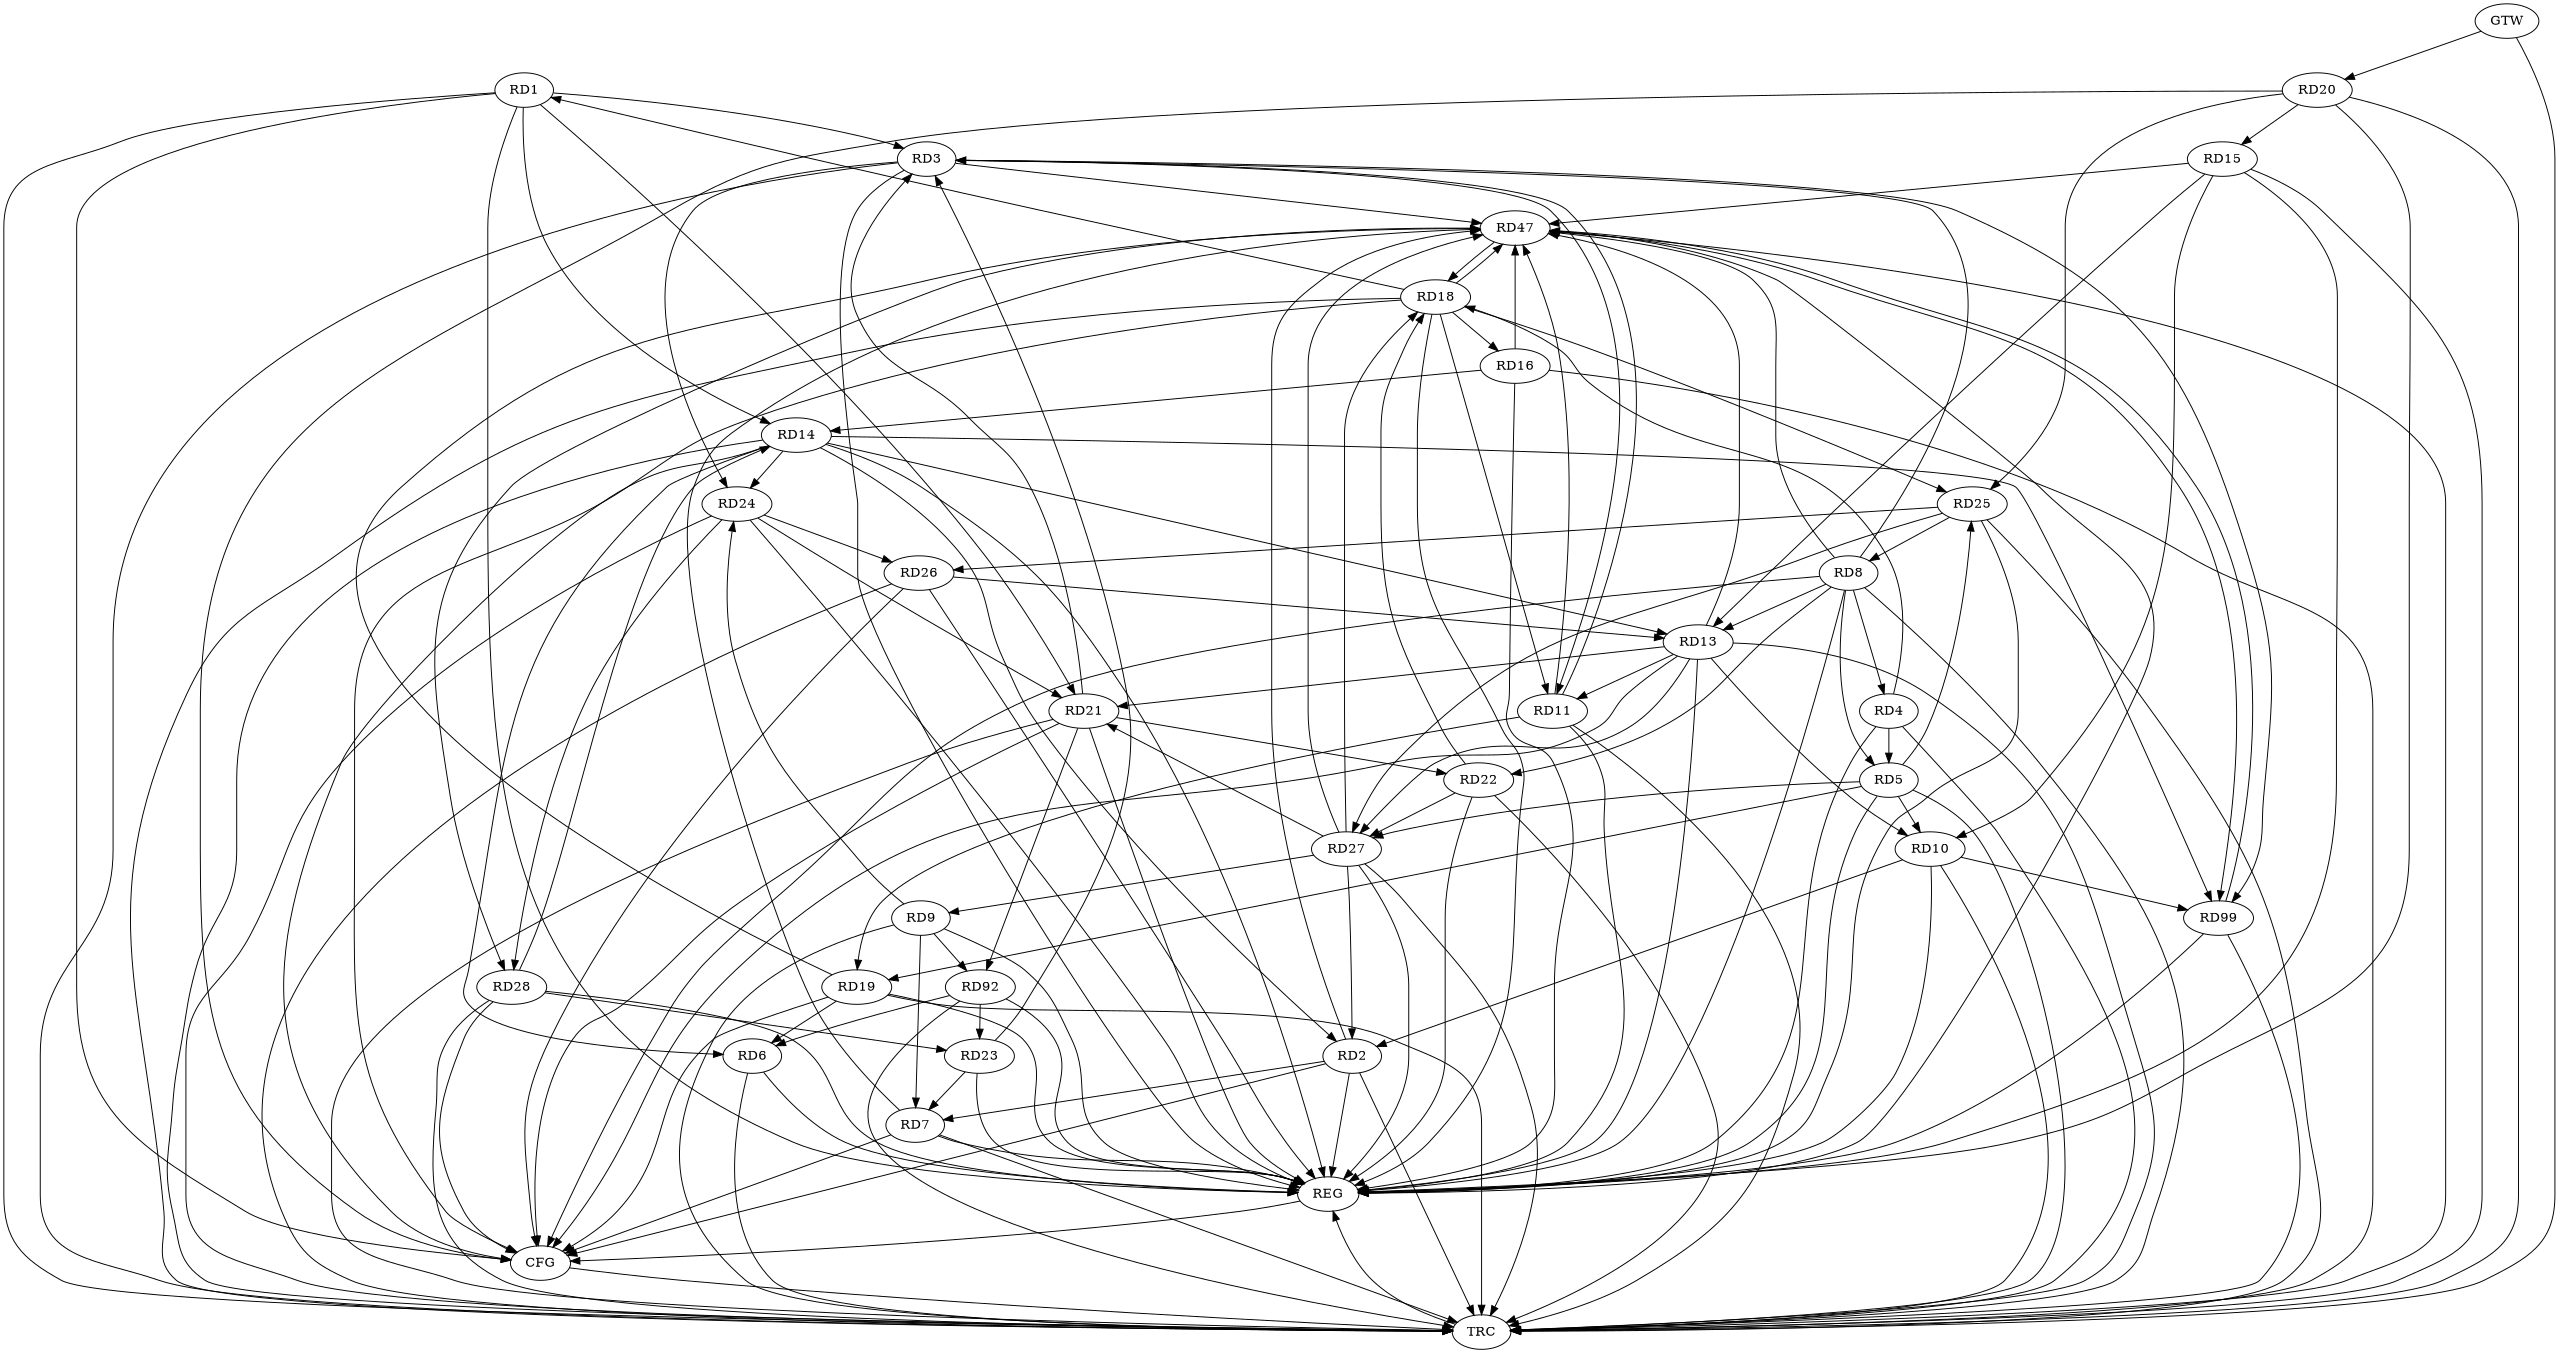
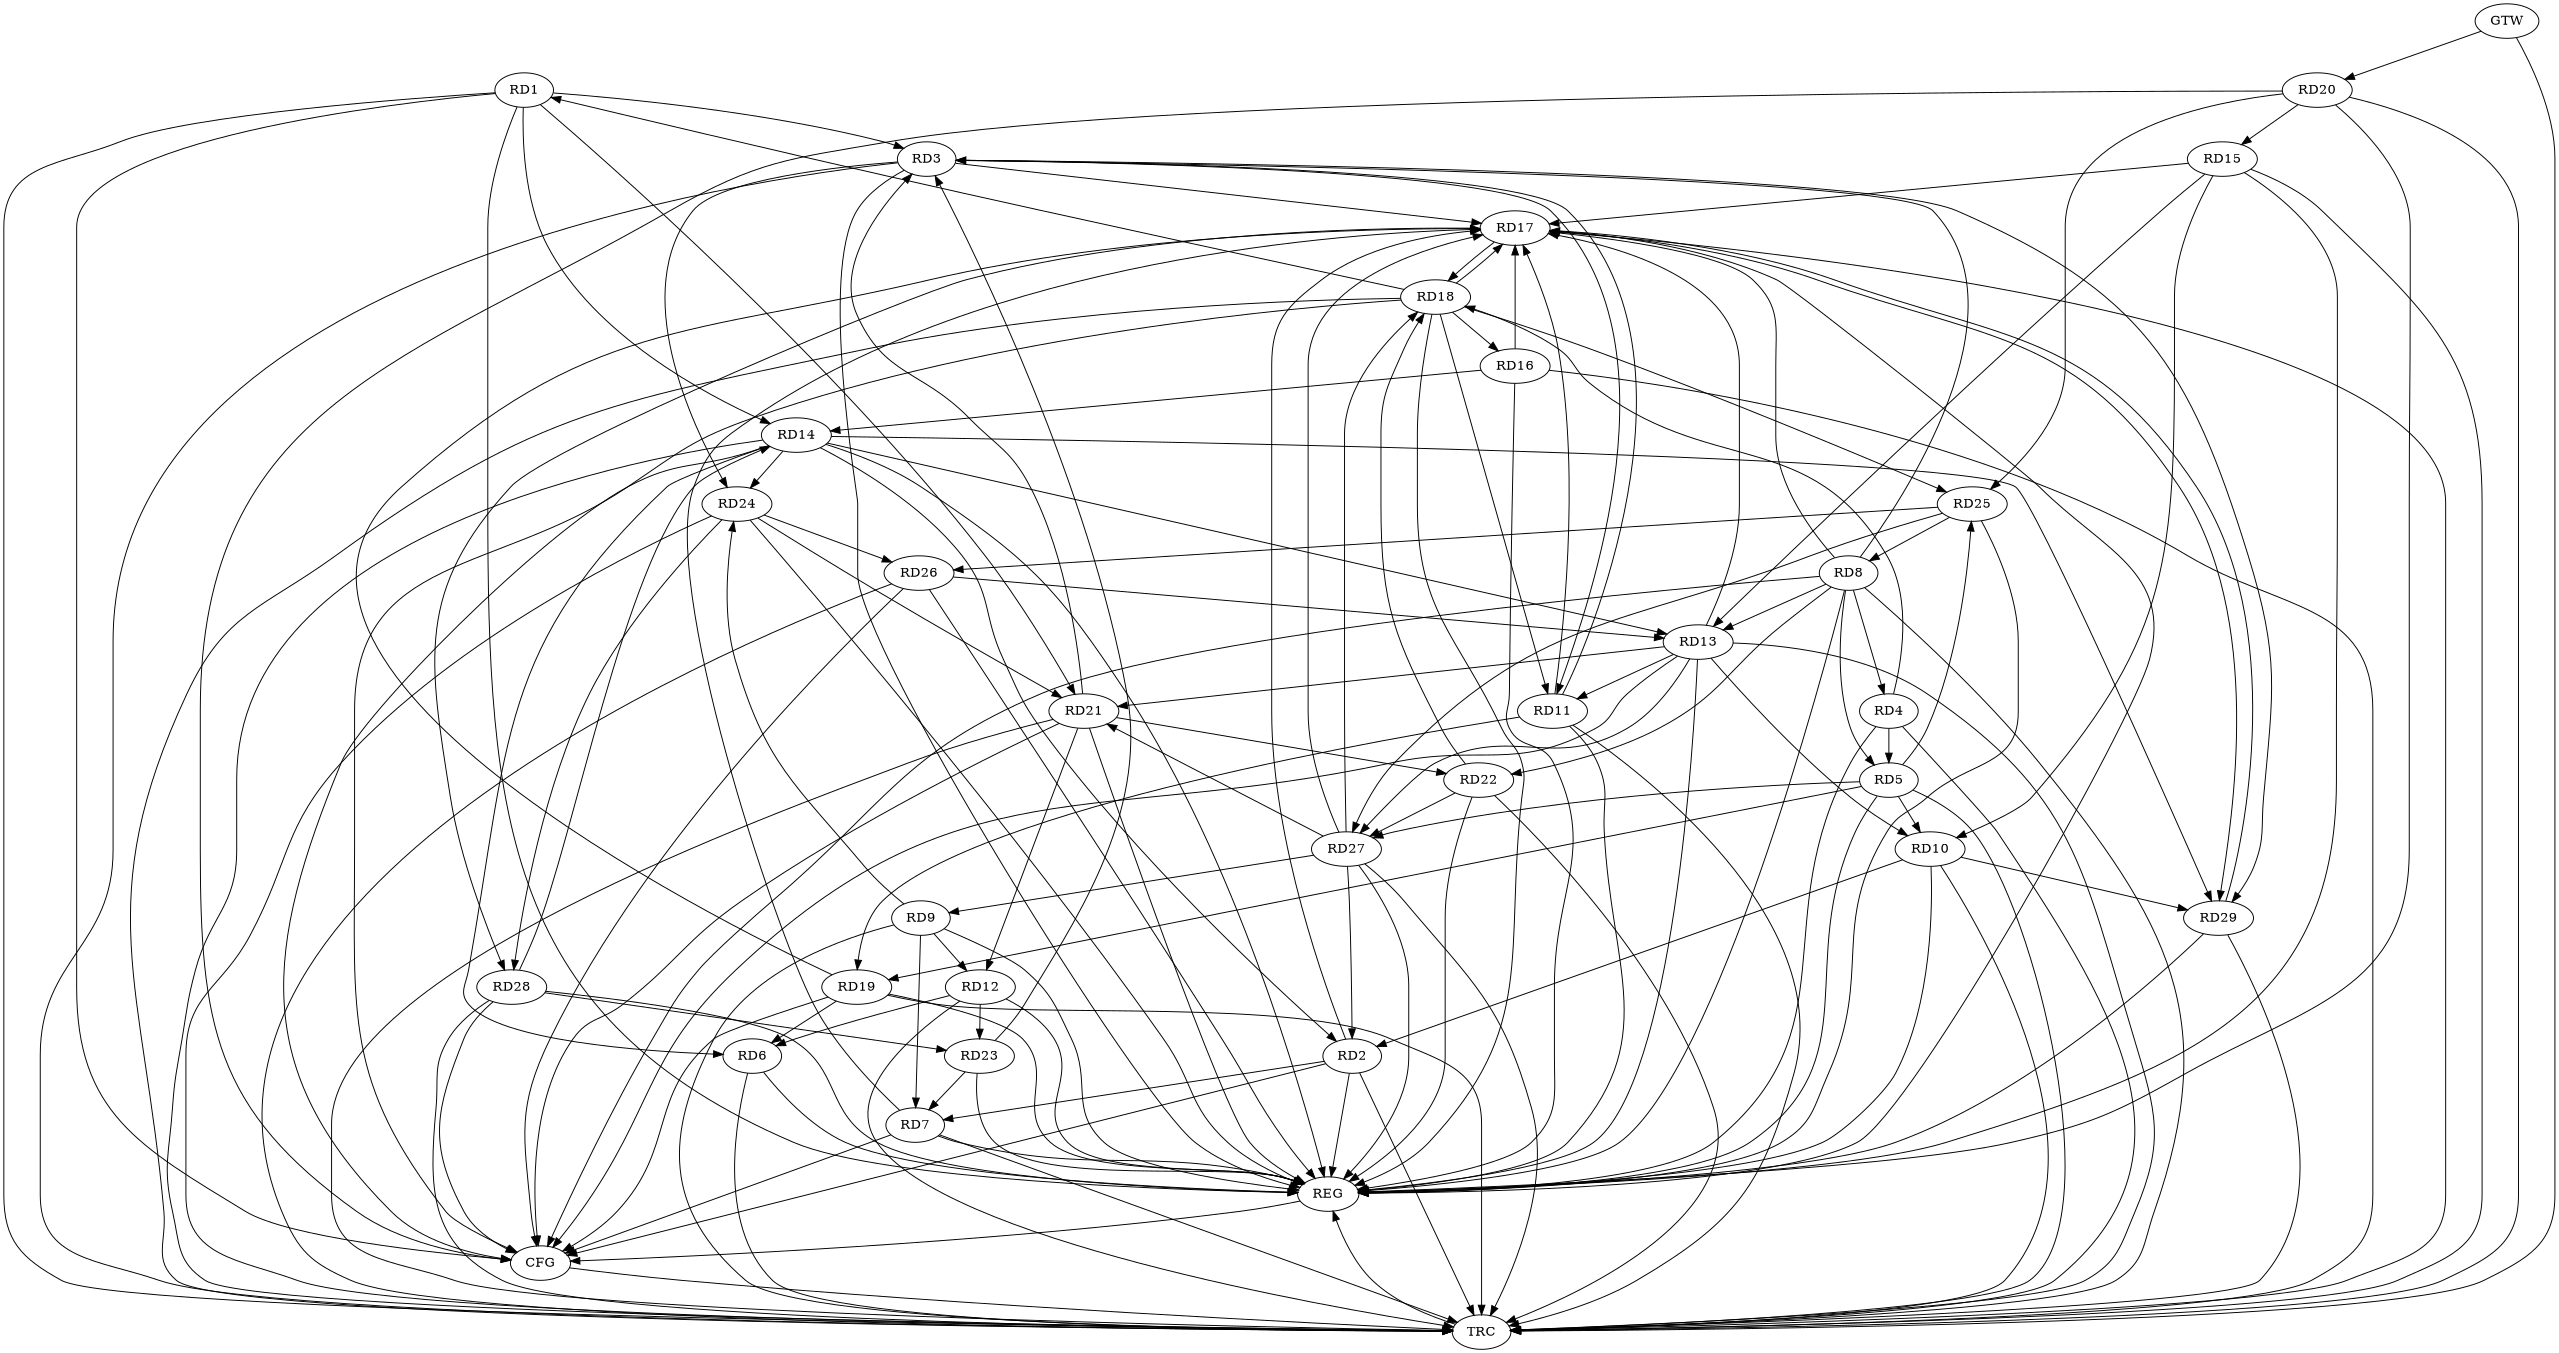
node "RD47": label "RD47" -> "RD17"
node "RD99": label "RD99" -> "RD29"
node "RD92": label "RD92" -> "RD12"
edge "RD25" -> "TRC": removed
